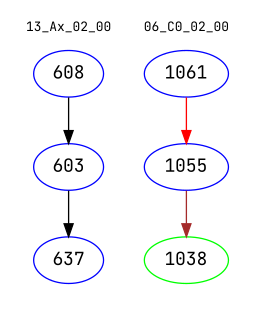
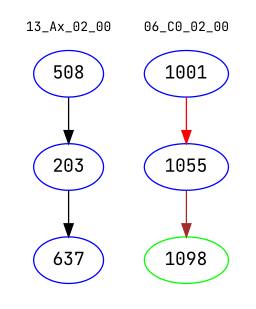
node "608": label "608" -> "508"
node "1061": label "1061" -> "1001"
node "603": label "603" -> "203"
node "1038": label "1038" -> "1098"
